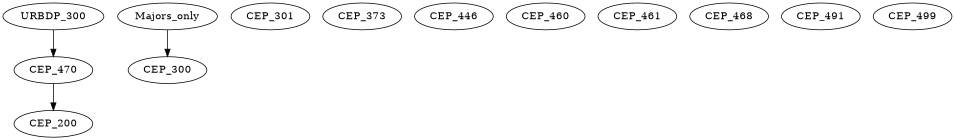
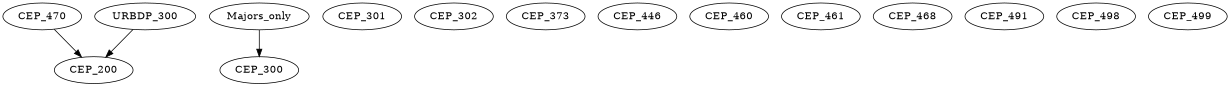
node "CEP_302": added
node "CEP_498": added
edge "URBDP_300" -> "CEP_470": now "URBDP_300" -> "CEP_200"
